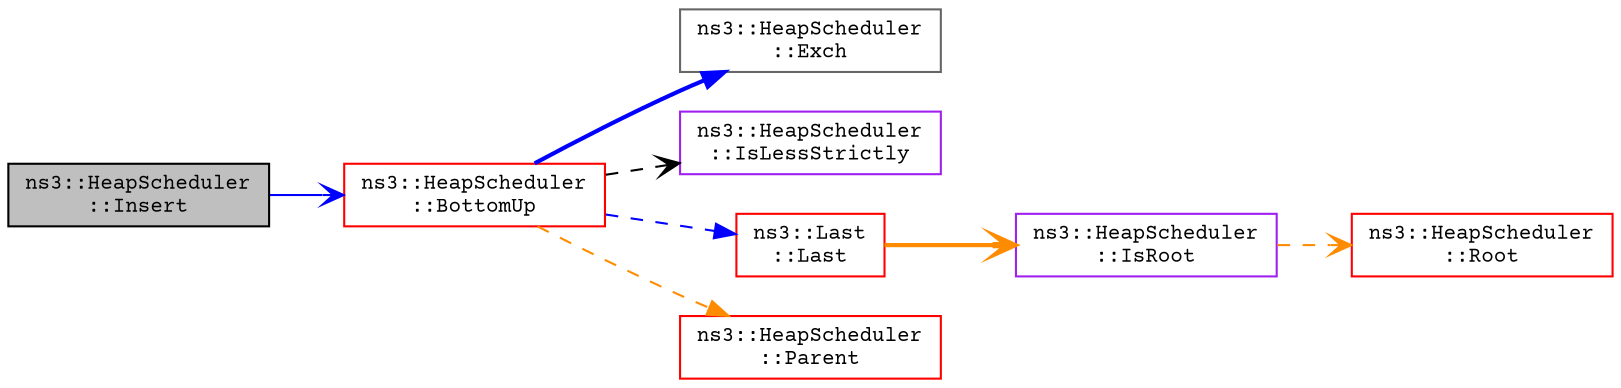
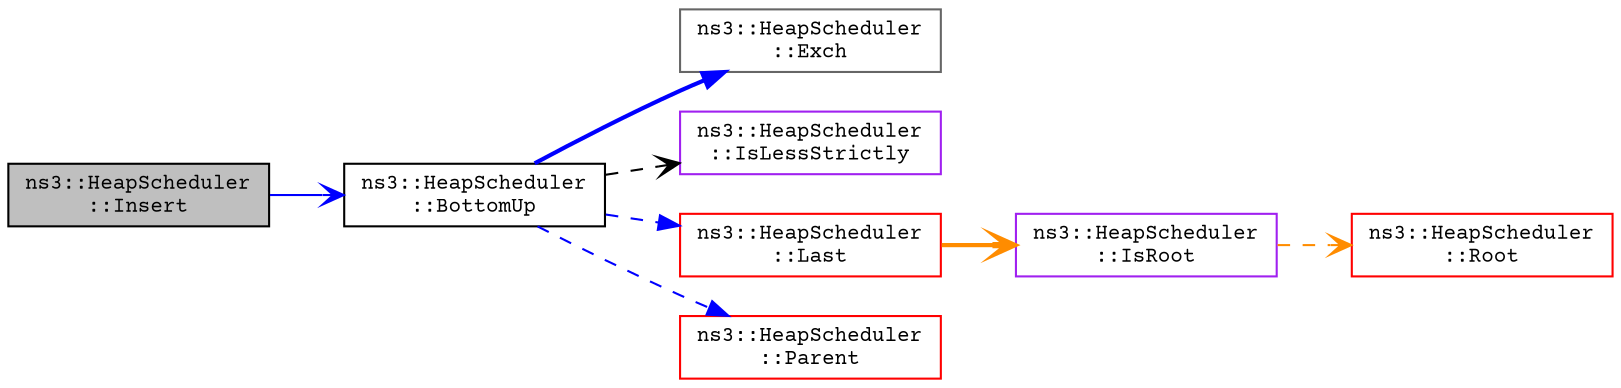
node "ns3::HeapScheduler ::BottomUp": color red -> black
node "ns3::Last ::Last": label "ns3::Last ::Last" -> "ns3::HeapScheduler ::Last"
edge "ns3::HeapScheduler ::BottomUp" -> "ns3::HeapScheduler ::Parent": color darkorange -> blue
